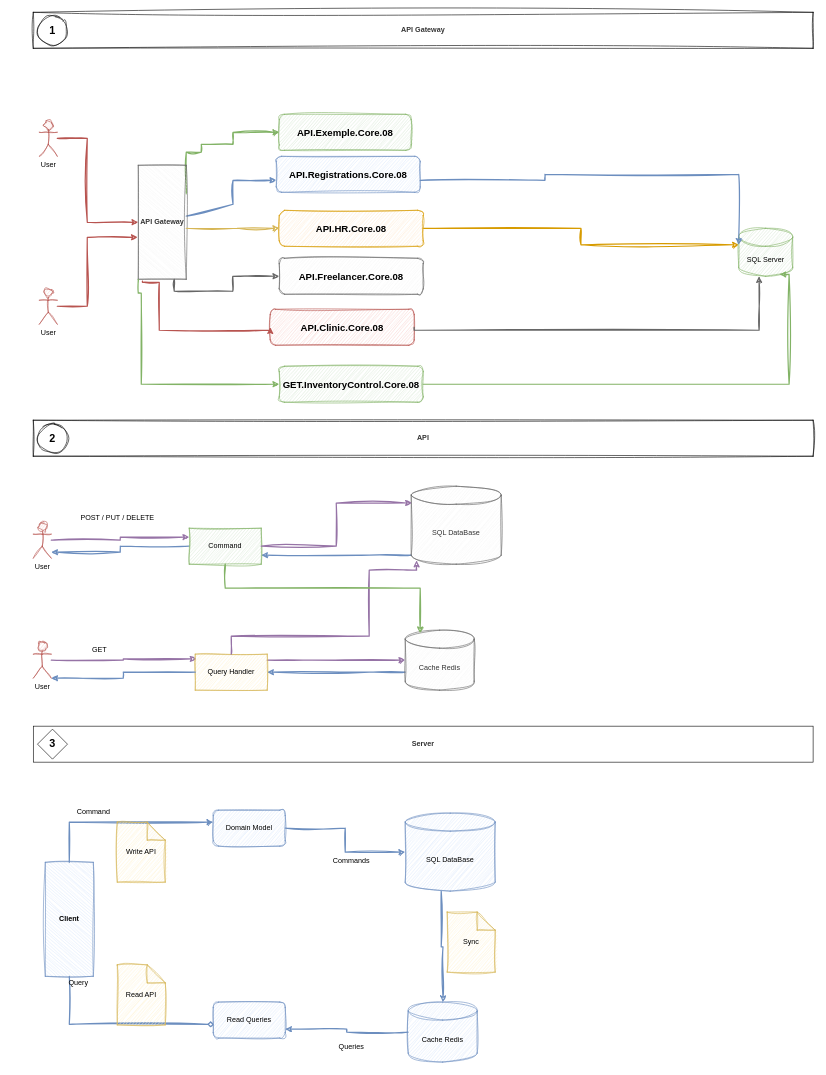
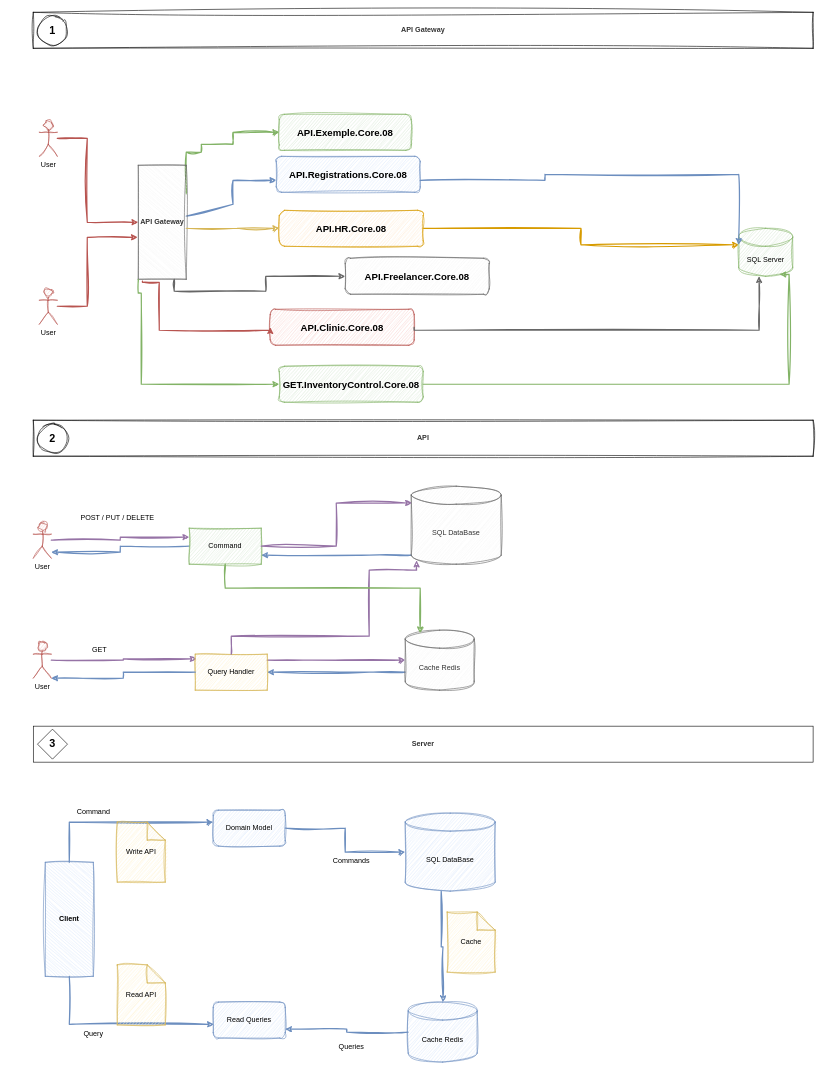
node "API.Freelancer.Core.08": moved (351, 276) -> (417, 276)
node "Sync": label "Sync" -> "Cache"
node "Query": moved (78, 983) -> (93, 1034)
edge "Client" -> "Read Queries": arrowhead diamond -> classic
